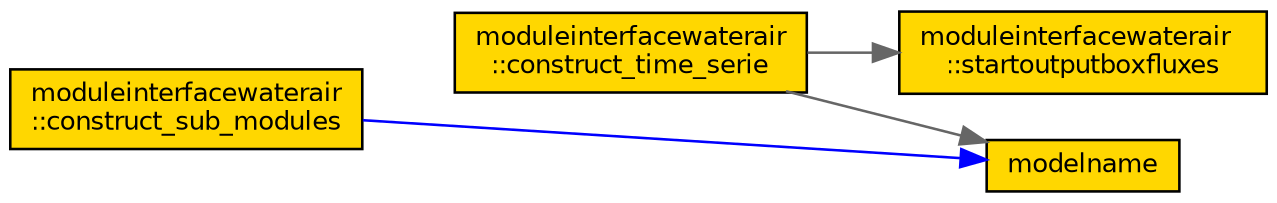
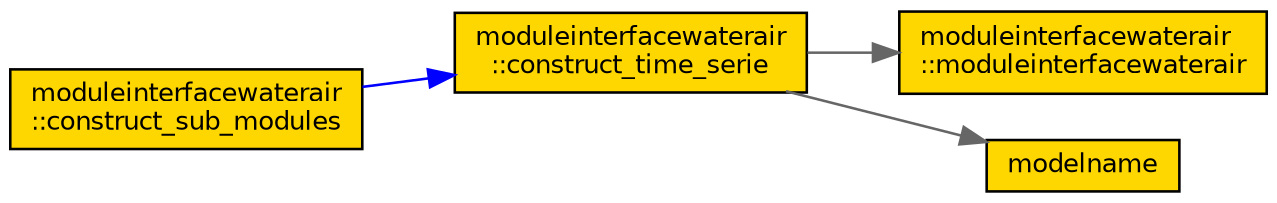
node "moduleinterfacewaterair ::startoutputboxfluxes": label "moduleinterfacewaterair ::startoutputboxfluxes" -> "moduleinterfacewaterair ::moduleinterfacewaterair"
edge "moduleinterfacewaterair ::construct_sub_modules" -> "modelname": now "moduleinterfacewaterair ::construct_sub_modules" -> "moduleinterfacewaterair ::construct_time_serie"
